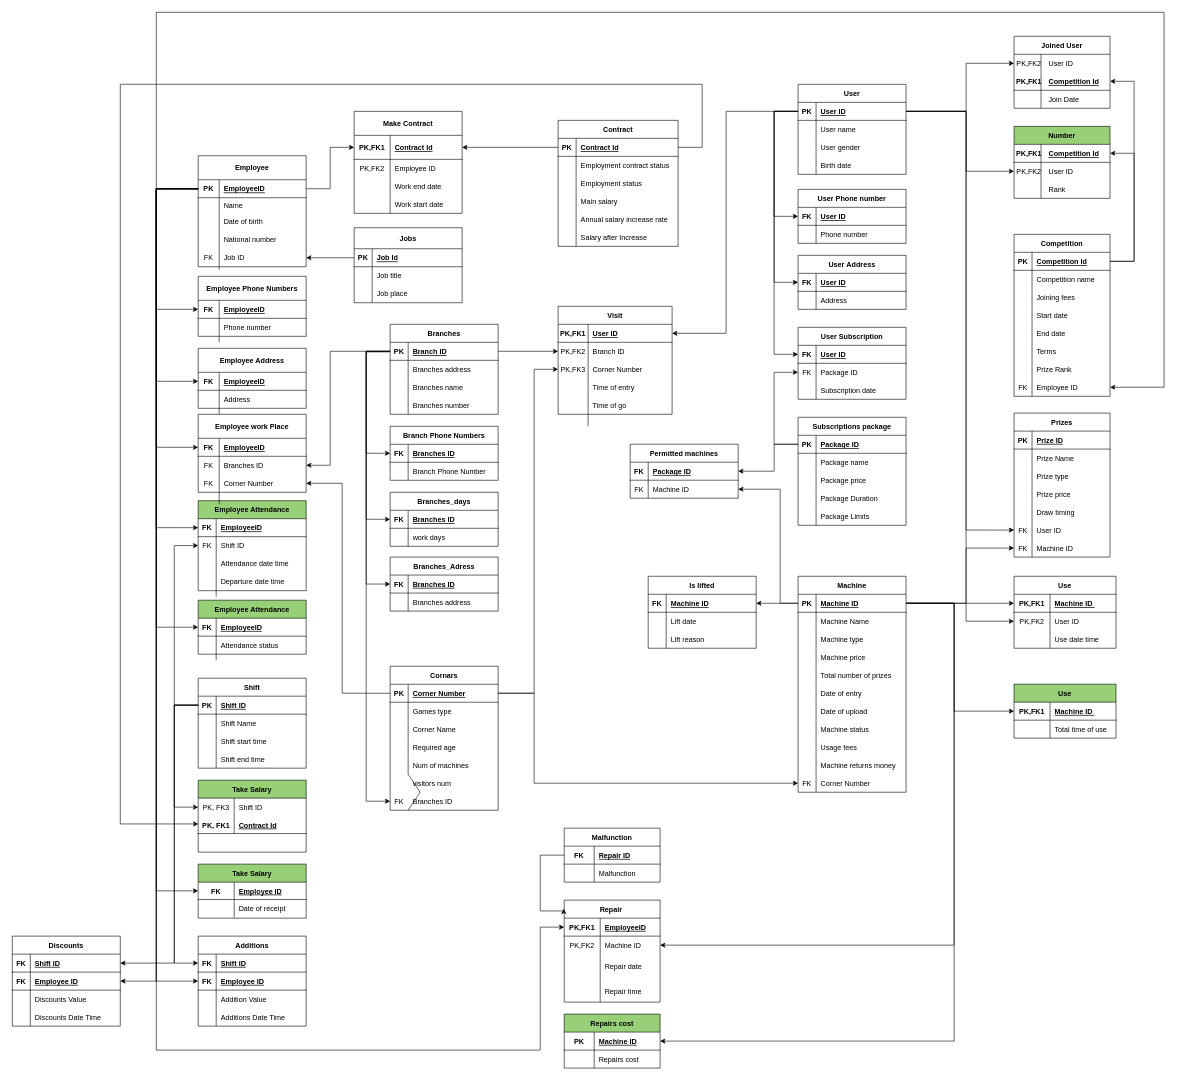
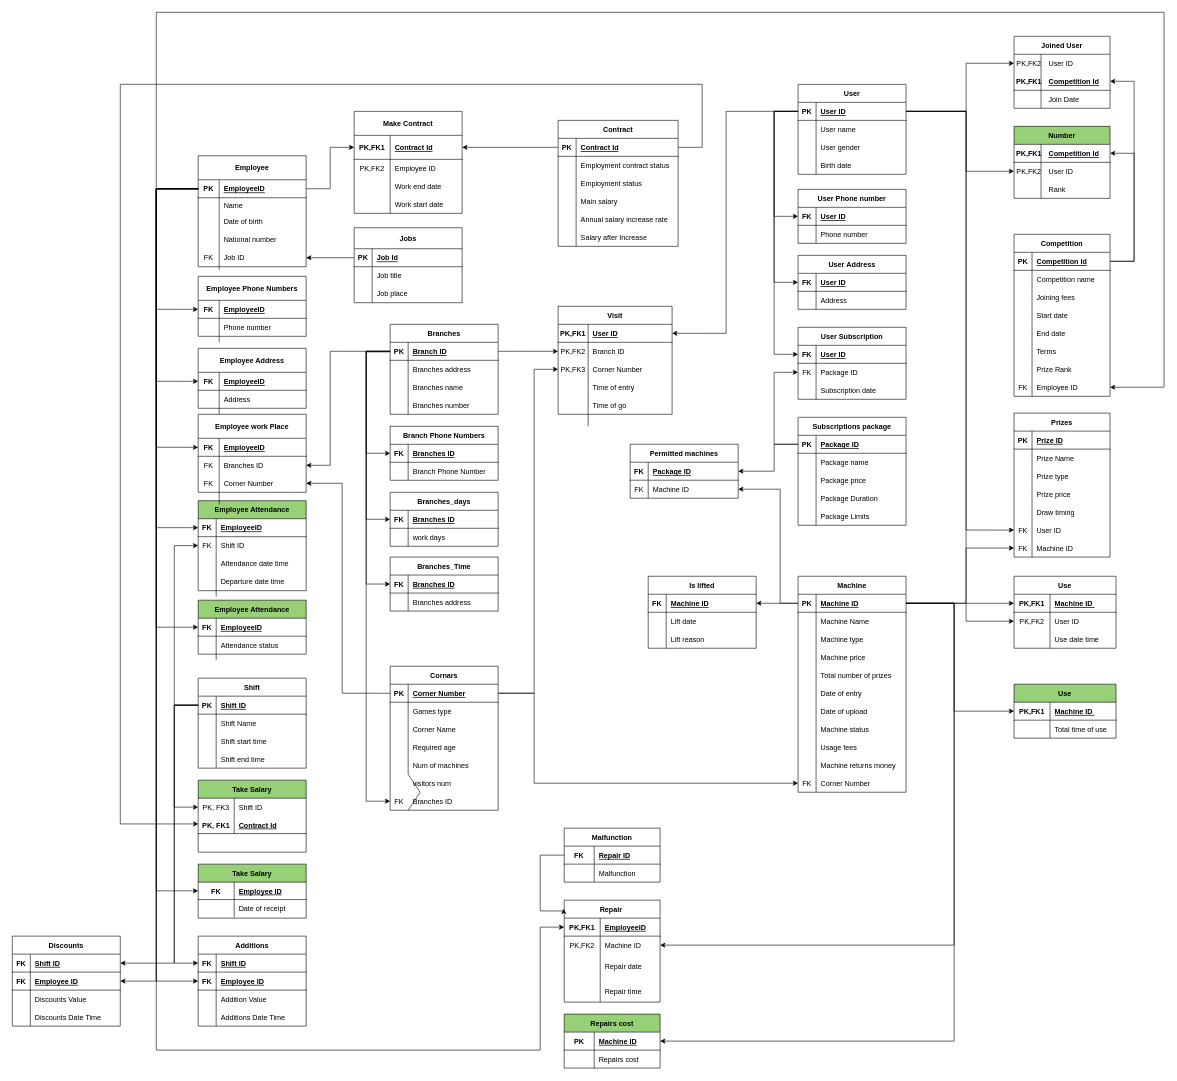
node "Branches_Adress": label "Branches_Adress" -> "Branches_Time"
